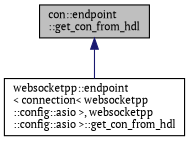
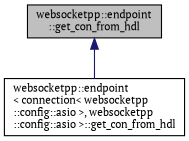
node "con::endpoint ::get_con_from_hdl": label "con::endpoint ::get_con_from_hdl" -> "websocketpp::endpoint ::get_con_from_hdl"
